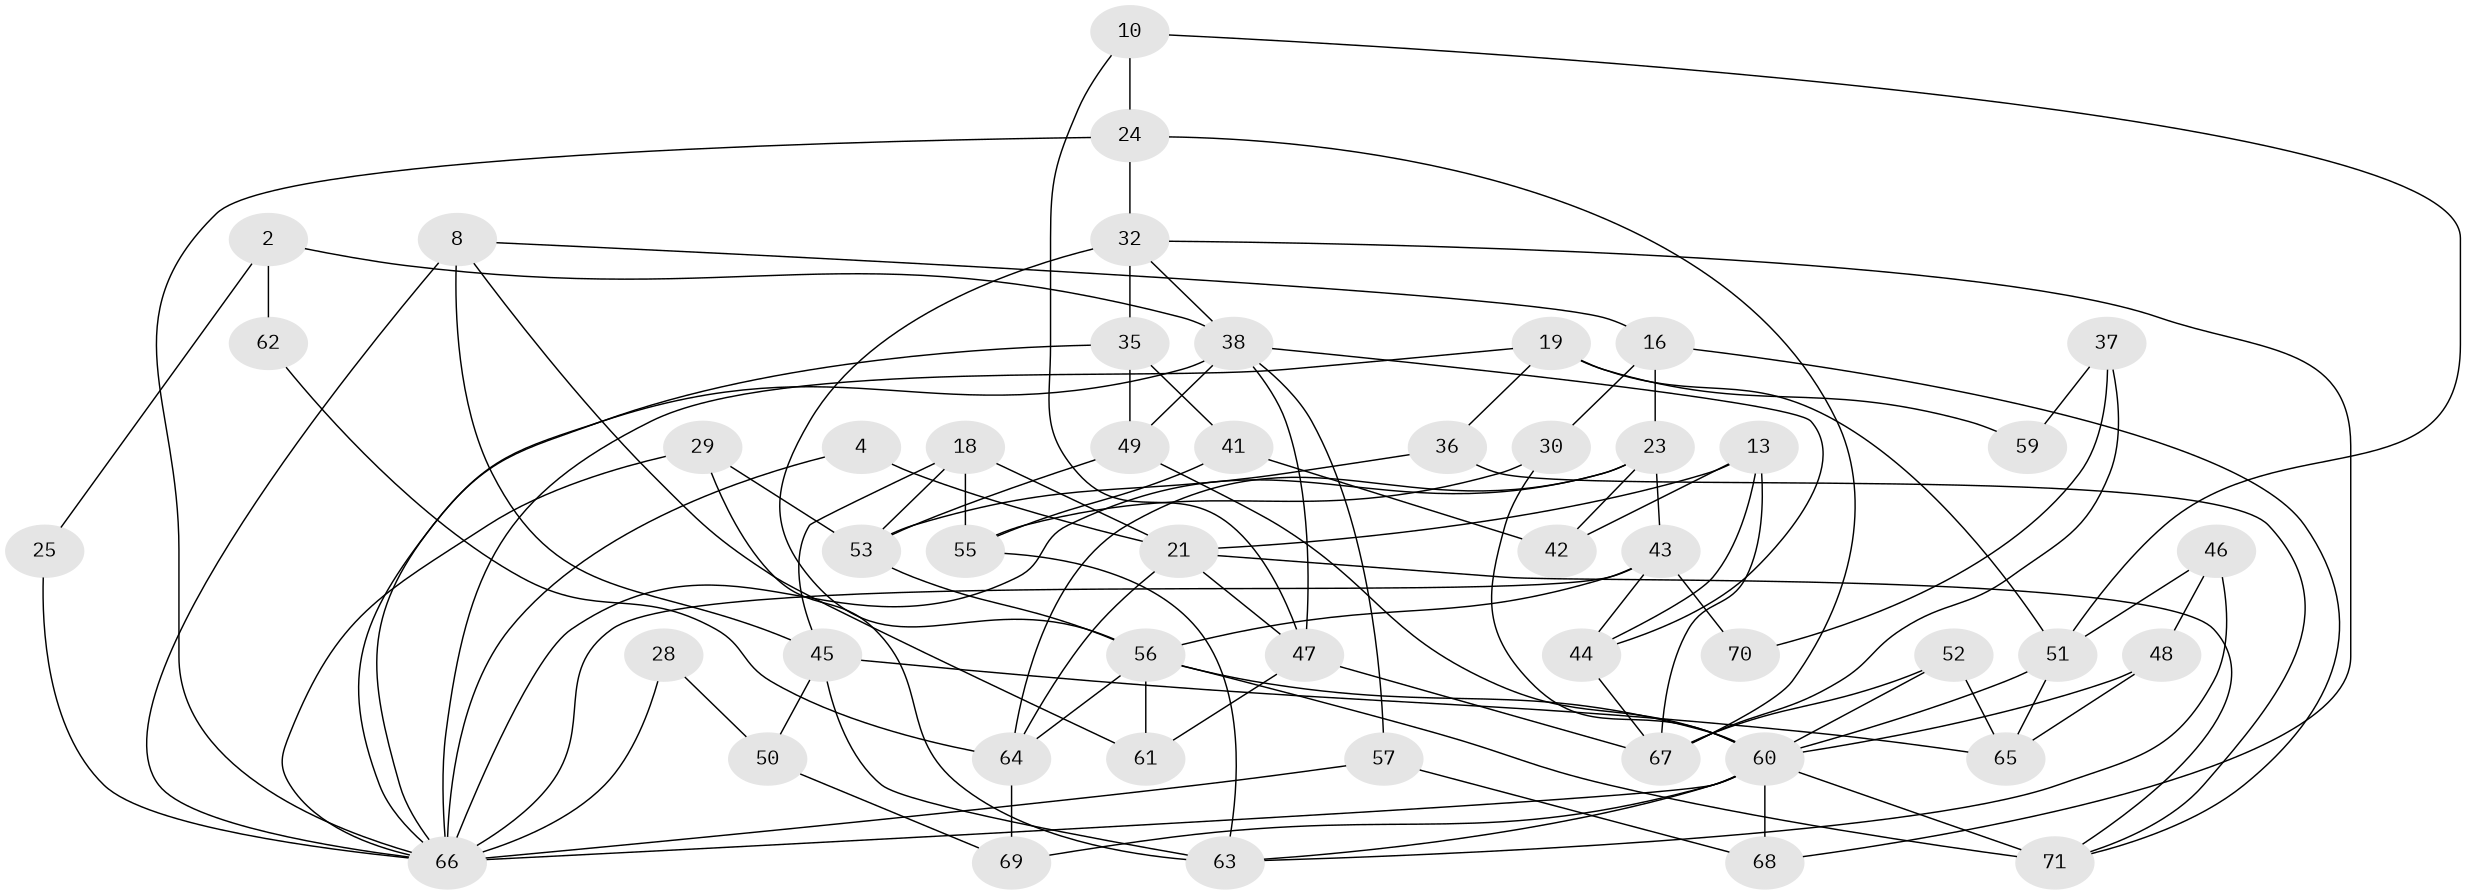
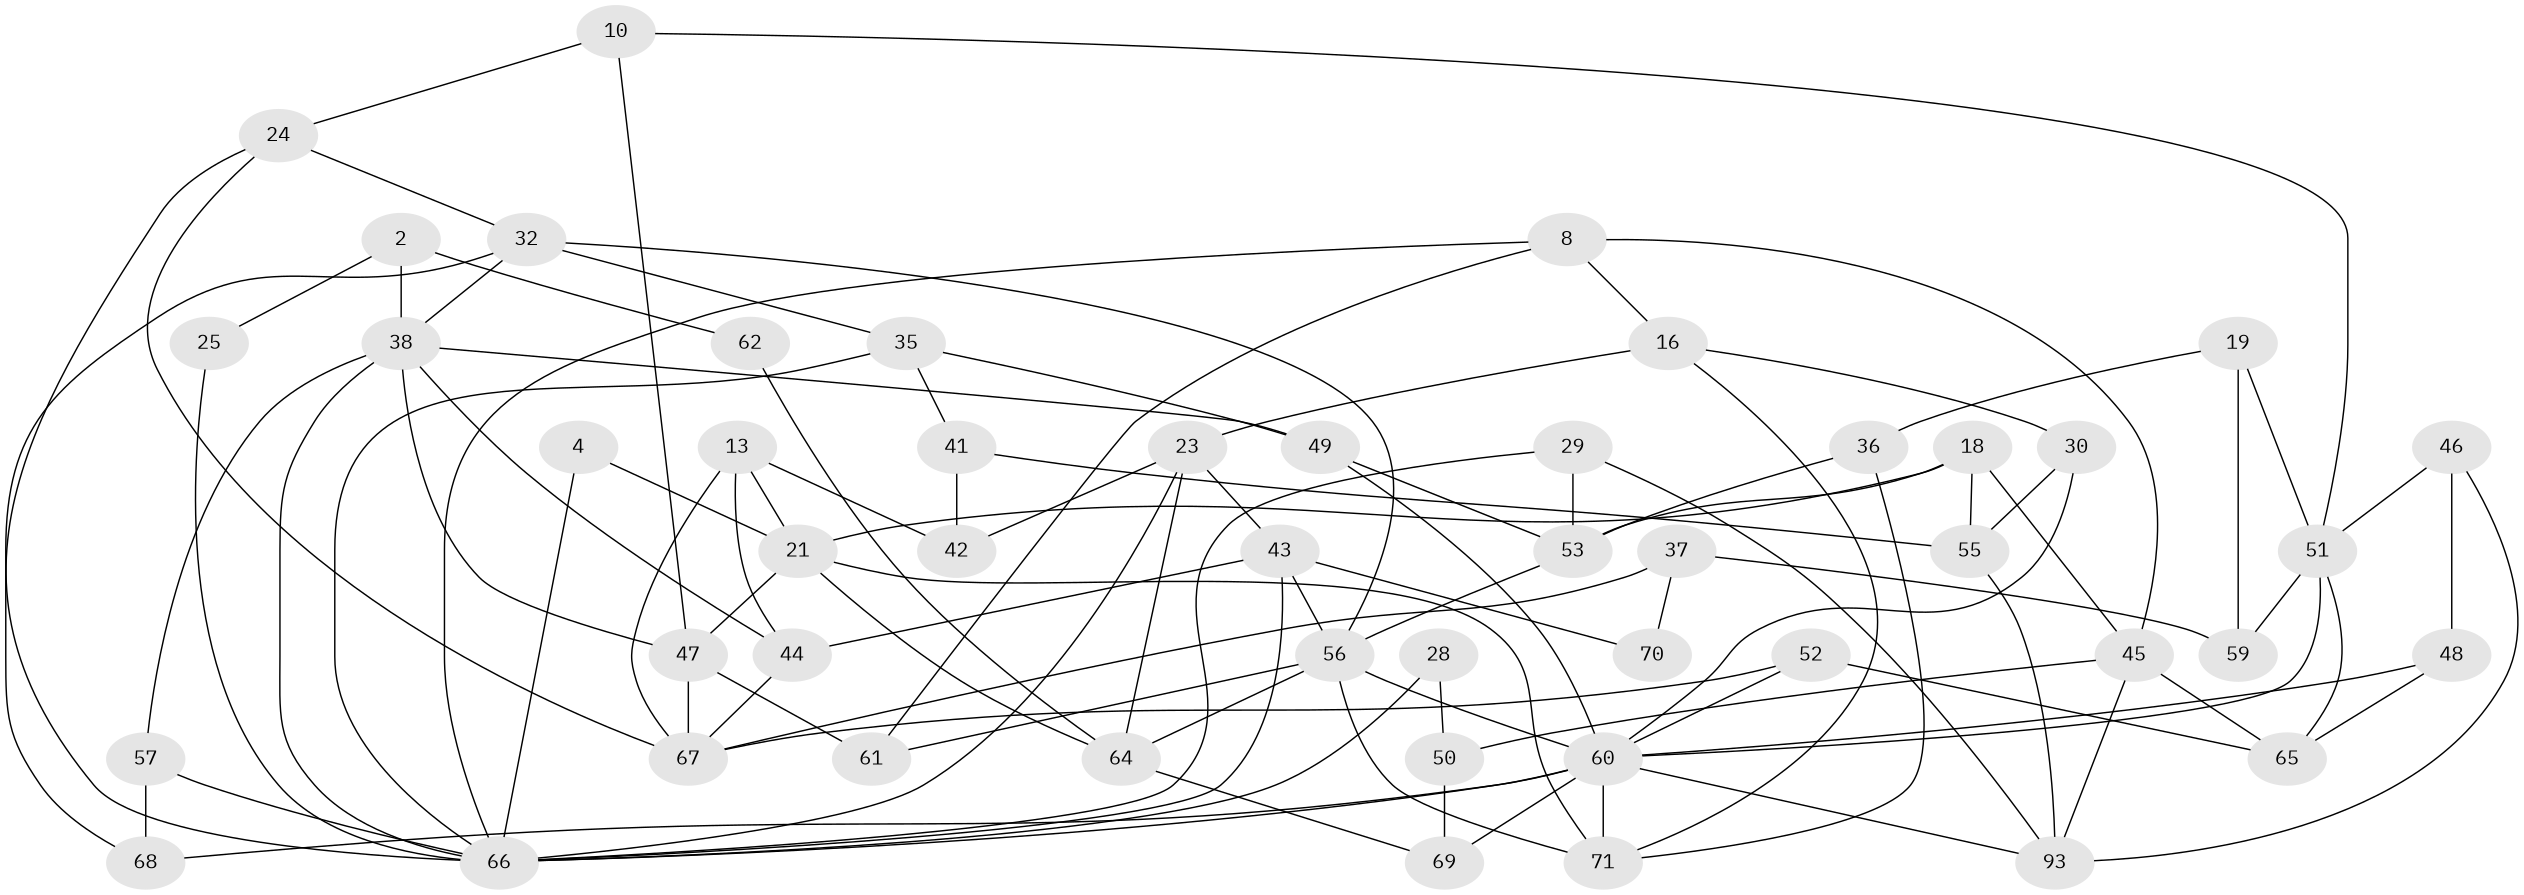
edge "19" -- "66": removed
edge "51" -- "59": added
node "63": label "63" -> "93"
